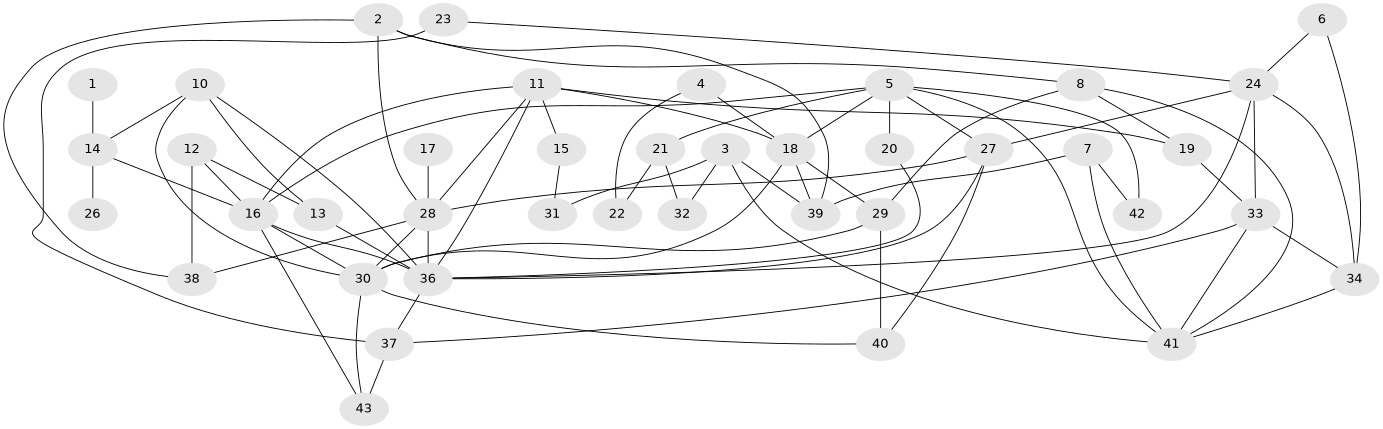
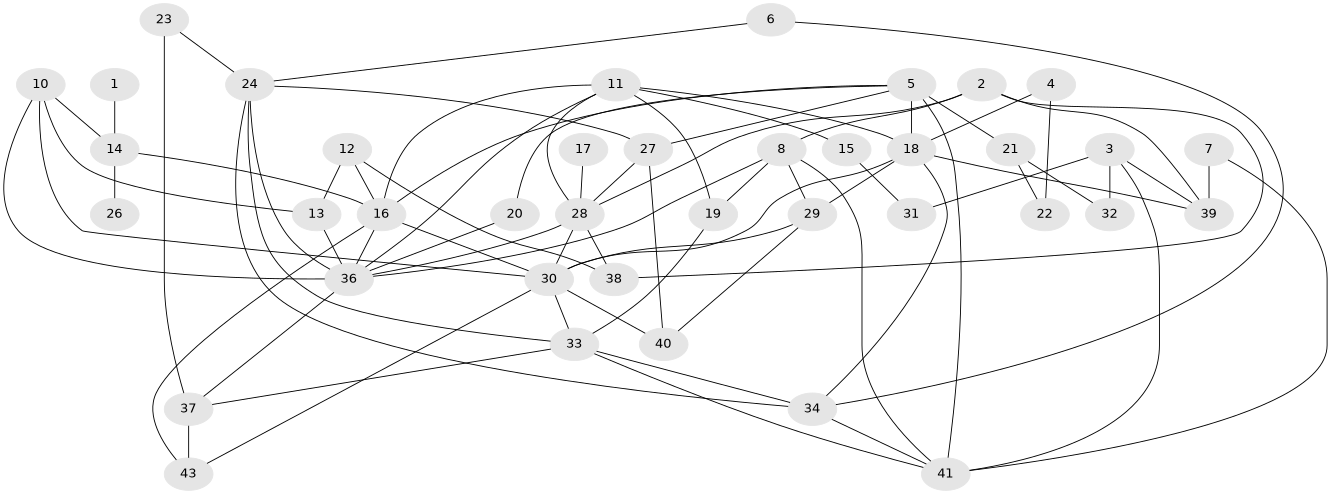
node "42": removed
edge "27" -- "36": now "8" -- "36"
edge "18" -- "34": added
edge "30" -- "33": added
